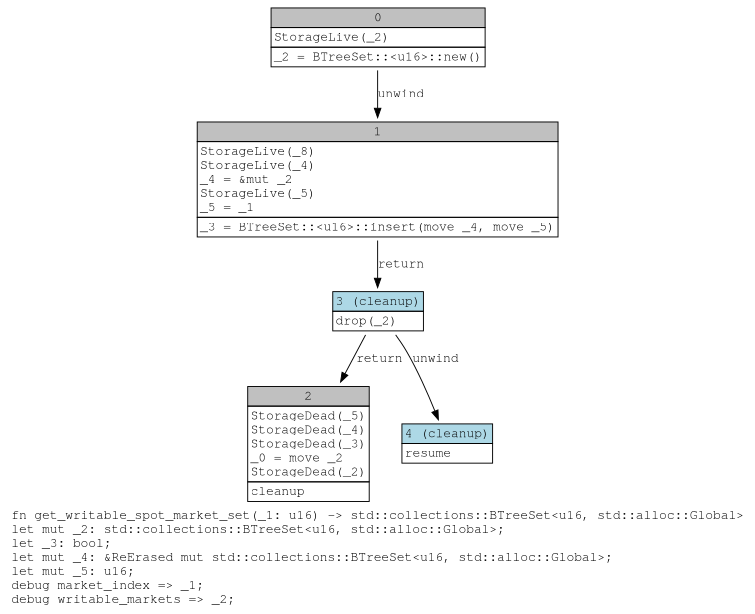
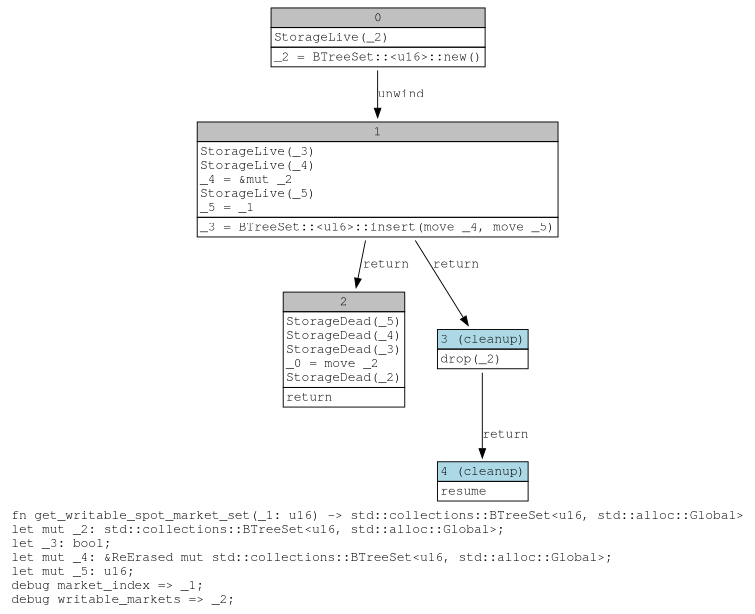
node "1": text "StorageLive(_8)" -> "StorageLive(_3)"
edge "3 (cleanup)" -> "2": now "1" -> "2"
edge "3 (cleanup)" -> "4 (cleanup)": label "unwind" -> "return"
node "2": text "cleanup" -> "return"
